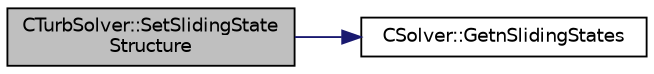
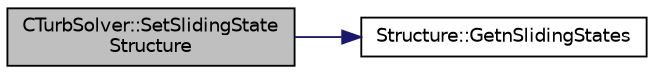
node "CSolver::GetnSlidingStates": label "CSolver::GetnSlidingStates" -> "Structure::GetnSlidingStates"
